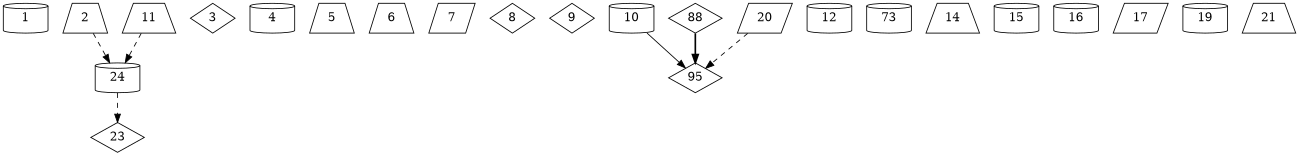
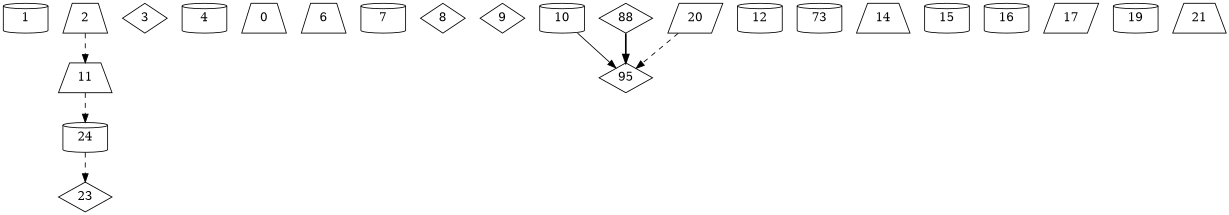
node "5": label "5" -> "0"
node "7": shape parallelogram -> cylinder
edge "2" -> "24": now "2" -> "11"
